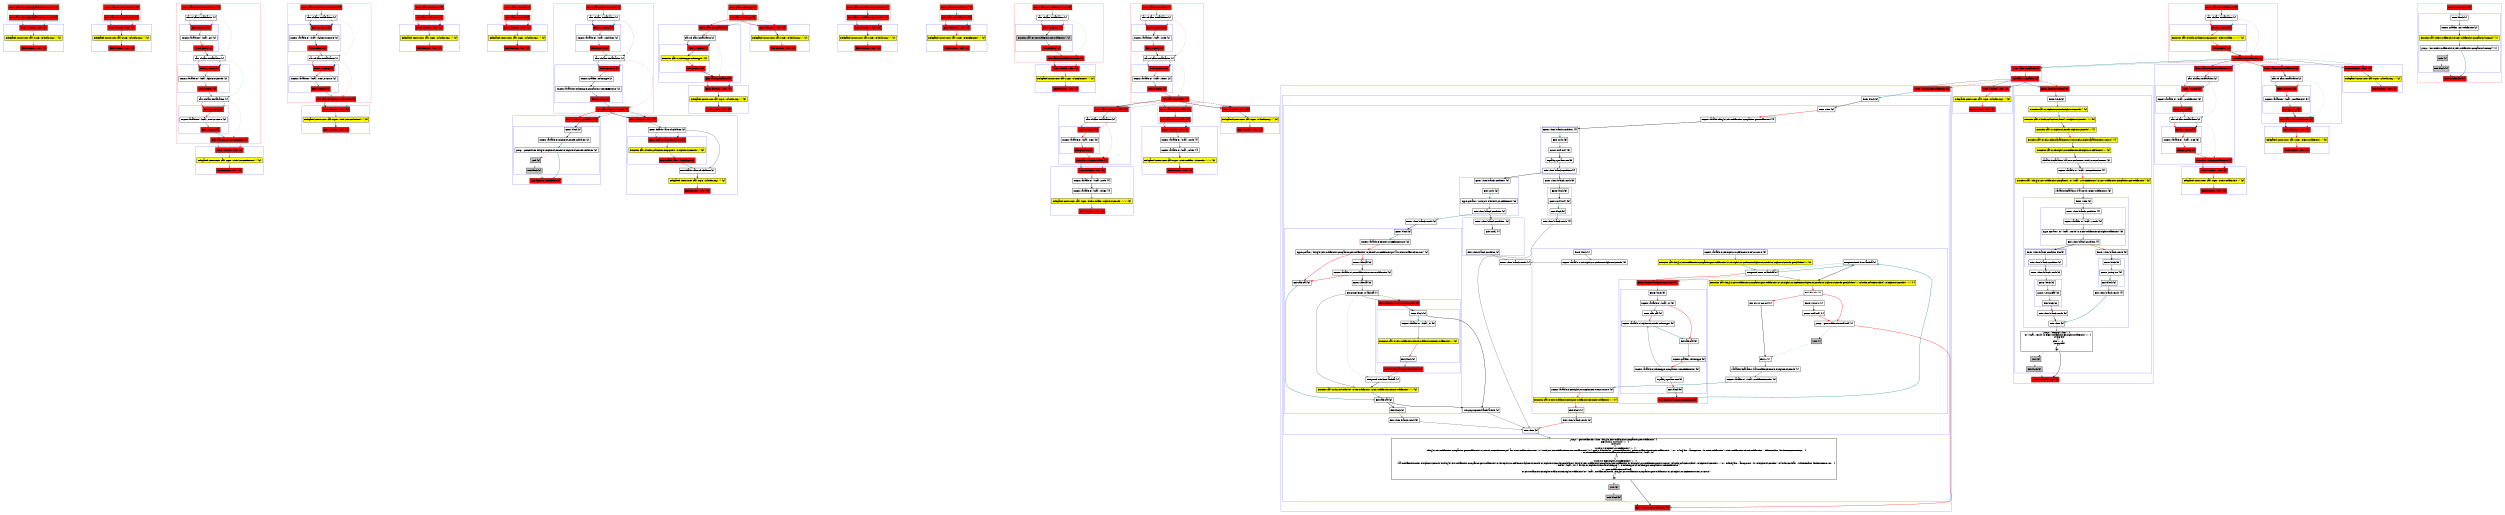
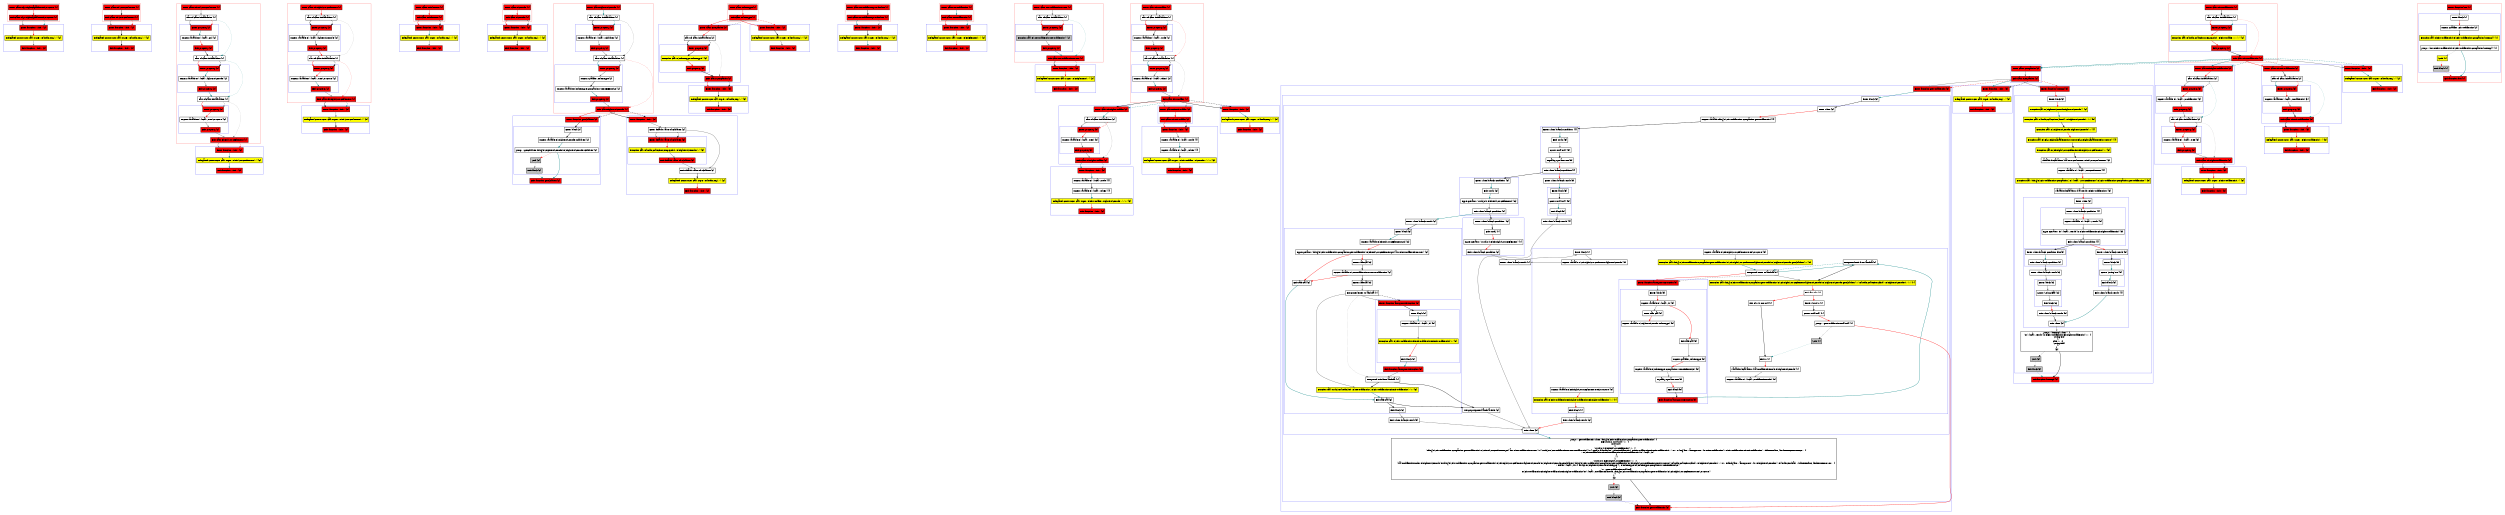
node "Stub [1]": fillcolor gray -> yellow
edge "Enter when branch condition  [5]" -> "Exit $subj [6]": added
node "Type operator: ($subj$ is R|FirLightSourceElement|) [7]": added
edge "Enter when branch result [7]" -> "Enter block [7]": added
edge "Exit lhs of ?: [7]" -> "Jump: ^getModifierList Null(null) [7]": now "Exit lhs of ?: [7]" -> "Enter rhs of ?: [7]"
edge "Access variable R|/LighterASTNode.tokenType| [9]" -> "Exit safe call [9]": removed
edge "Enter block [8]" -> "Merge postponed lambda exits [6]": now "Postponed exit from lambda [7]" -> "Merge postponed lambda exits [6]"
edge "Access variable R|/TokenType.Companion.MODIFIER_LIST| [9]" -> "Access variable R|/LighterASTNode.tokenType| [9]": now "Access variable R|/TokenType.Companion.MODIFIER_LIST| [9]" -> "Equality operator == [9]"
edge "Access variable R|<local>/modifierListNode| [8]" -> "Access variable R|/FirLightSourceElement.treeStructure| [8]": removed
